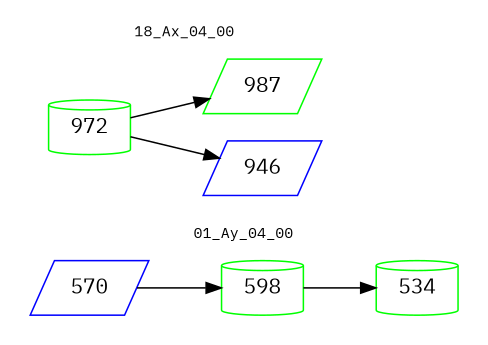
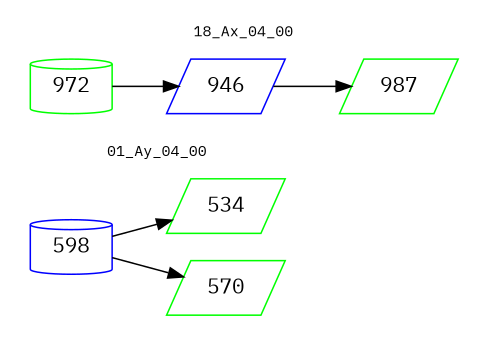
edge "972" -> "987": now "946" -> "987"
node "570": color blue -> green
edge "570" -> "598": reversed
node "598": color green -> blue
node "534": shape cylinder -> parallelogram
